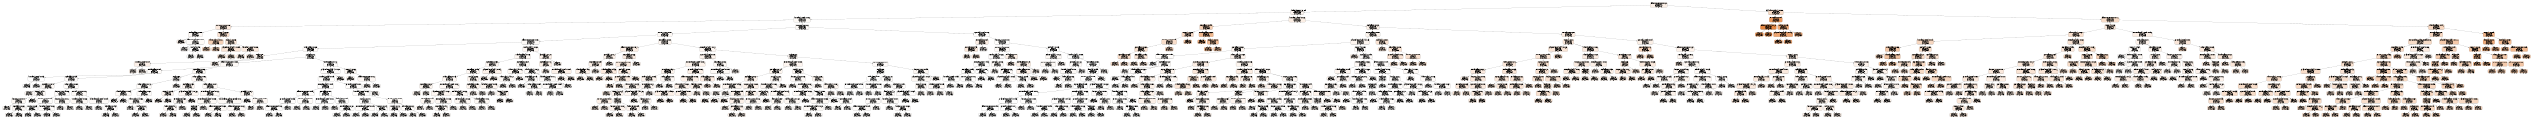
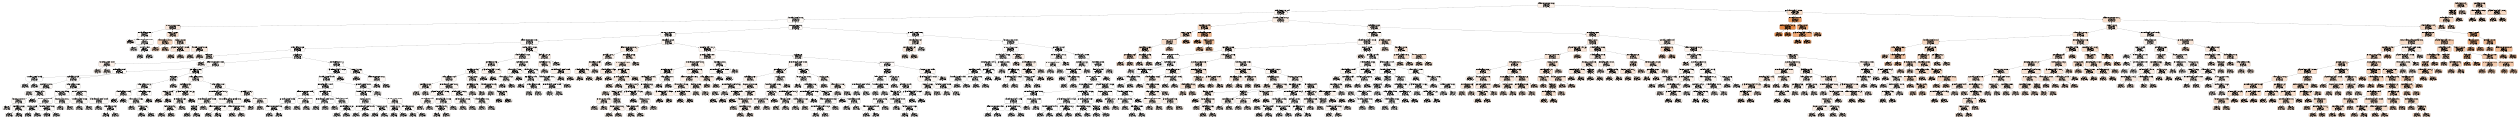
node "Freedom from Corruption ≤ 0.923": removed
